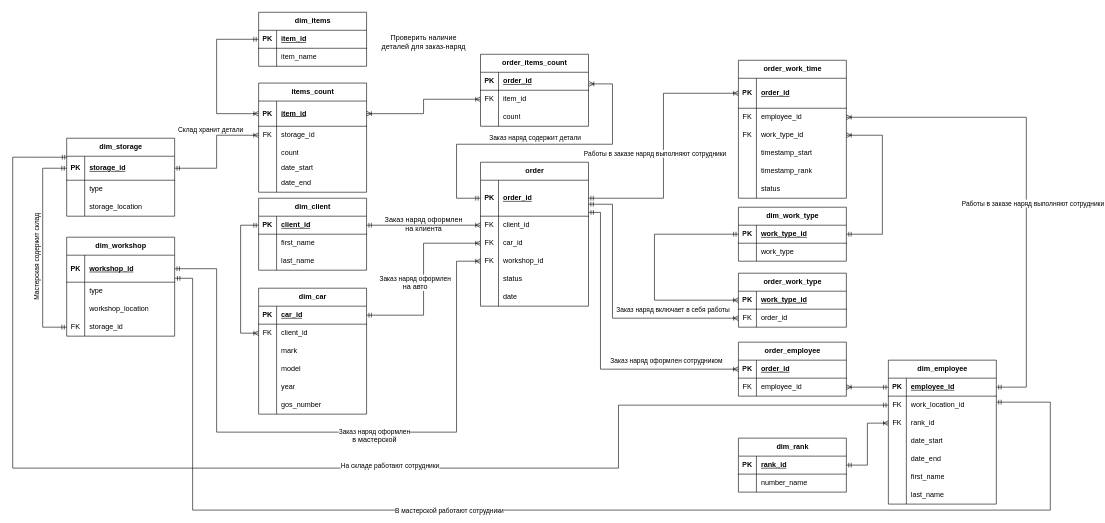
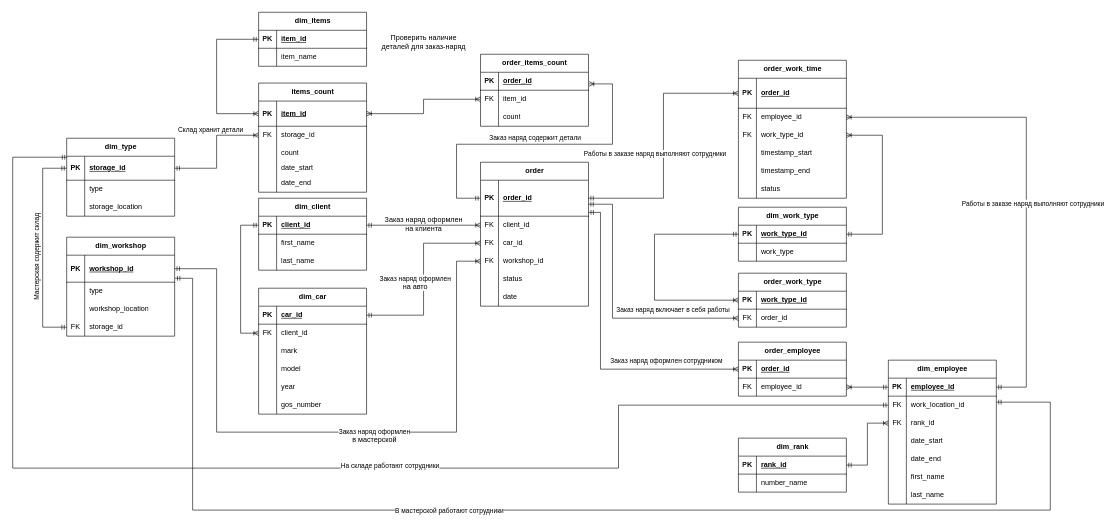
node "dim_storage": label "dim_storage" -> "dim_type"
node "timestamp_rank": label "timestamp_rank" -> "timestamp_end"
